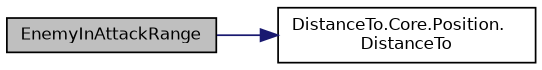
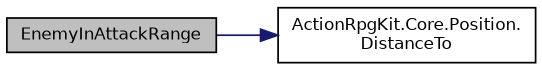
node "DistanceTo.Core.Position. DistanceTo": label "DistanceTo.Core.Position. DistanceTo" -> "ActionRpgKit.Core.Position. DistanceTo"
